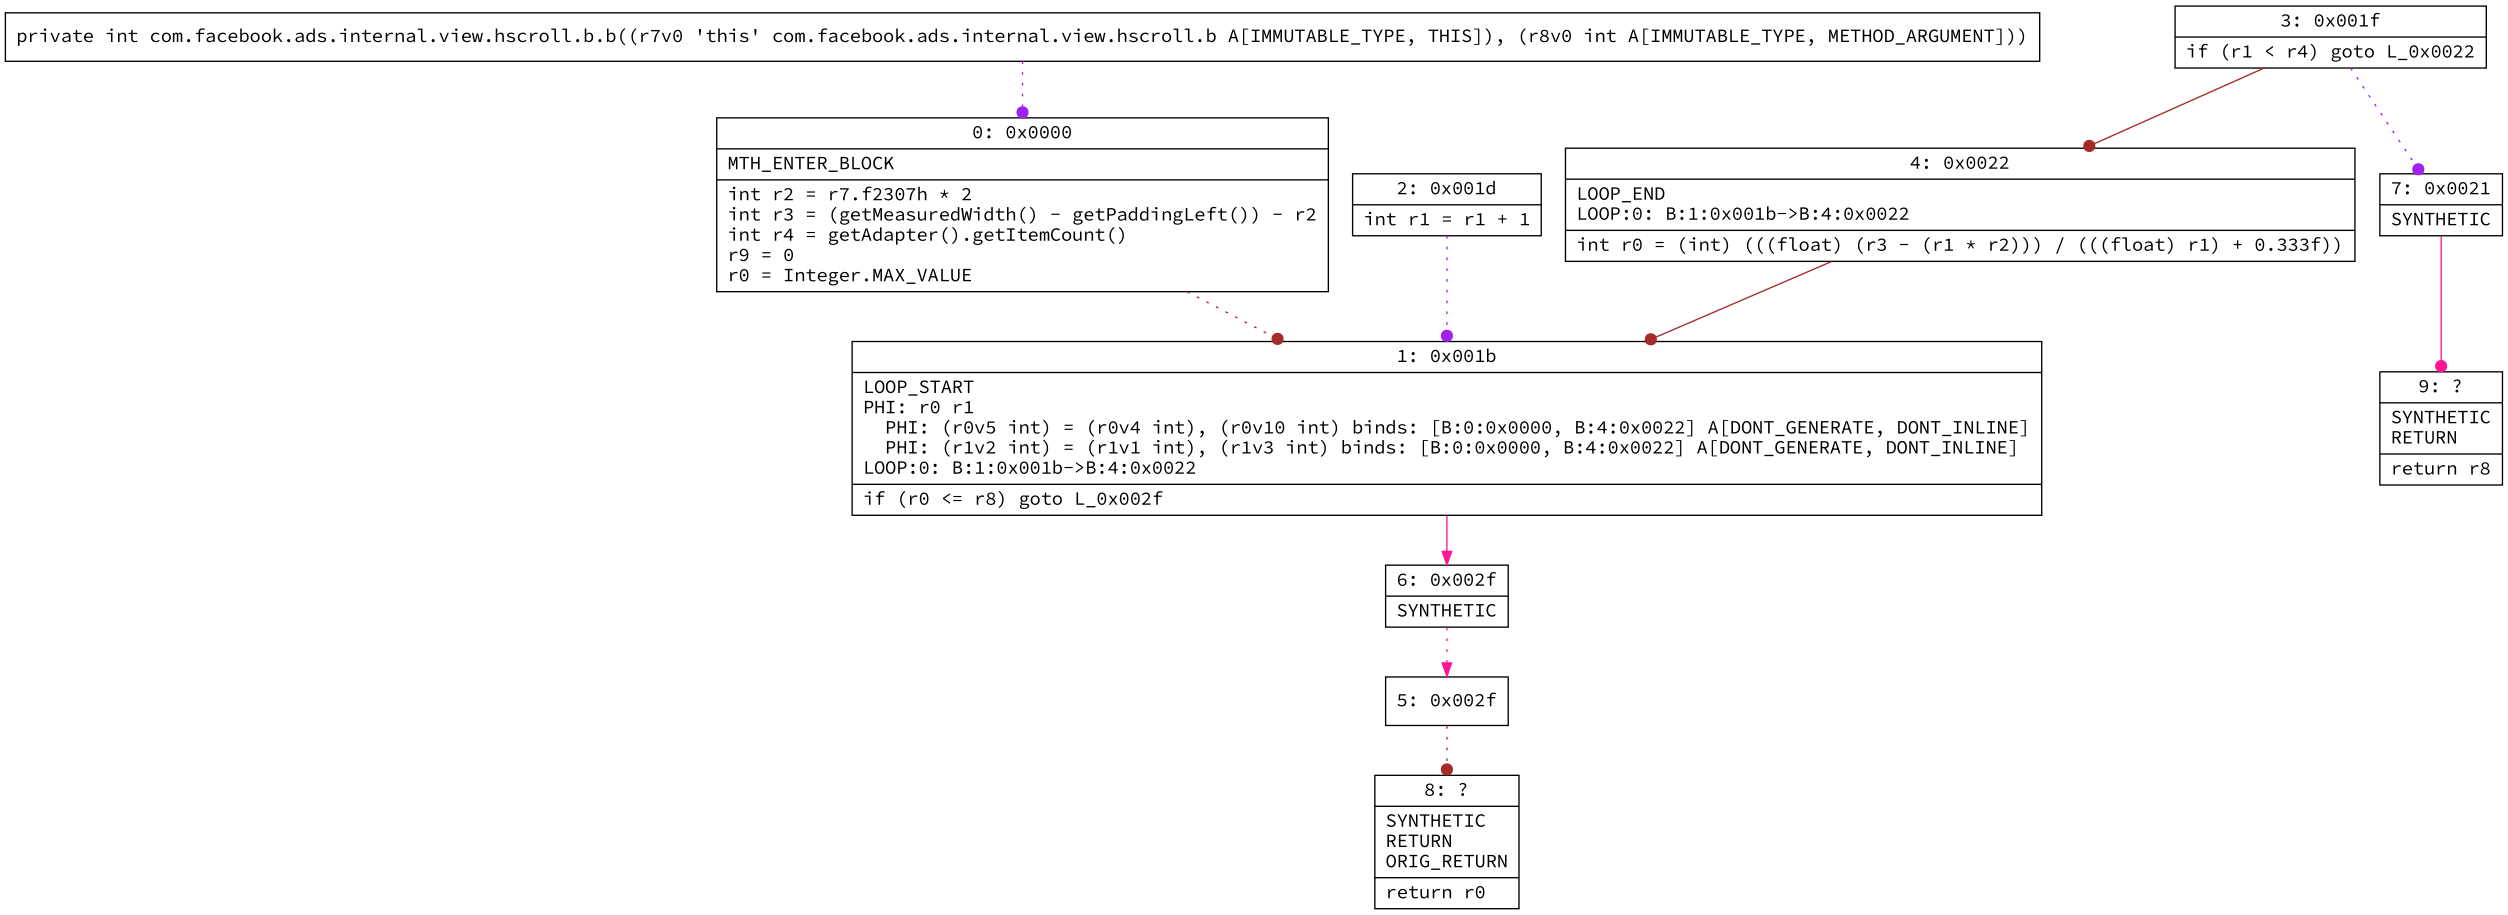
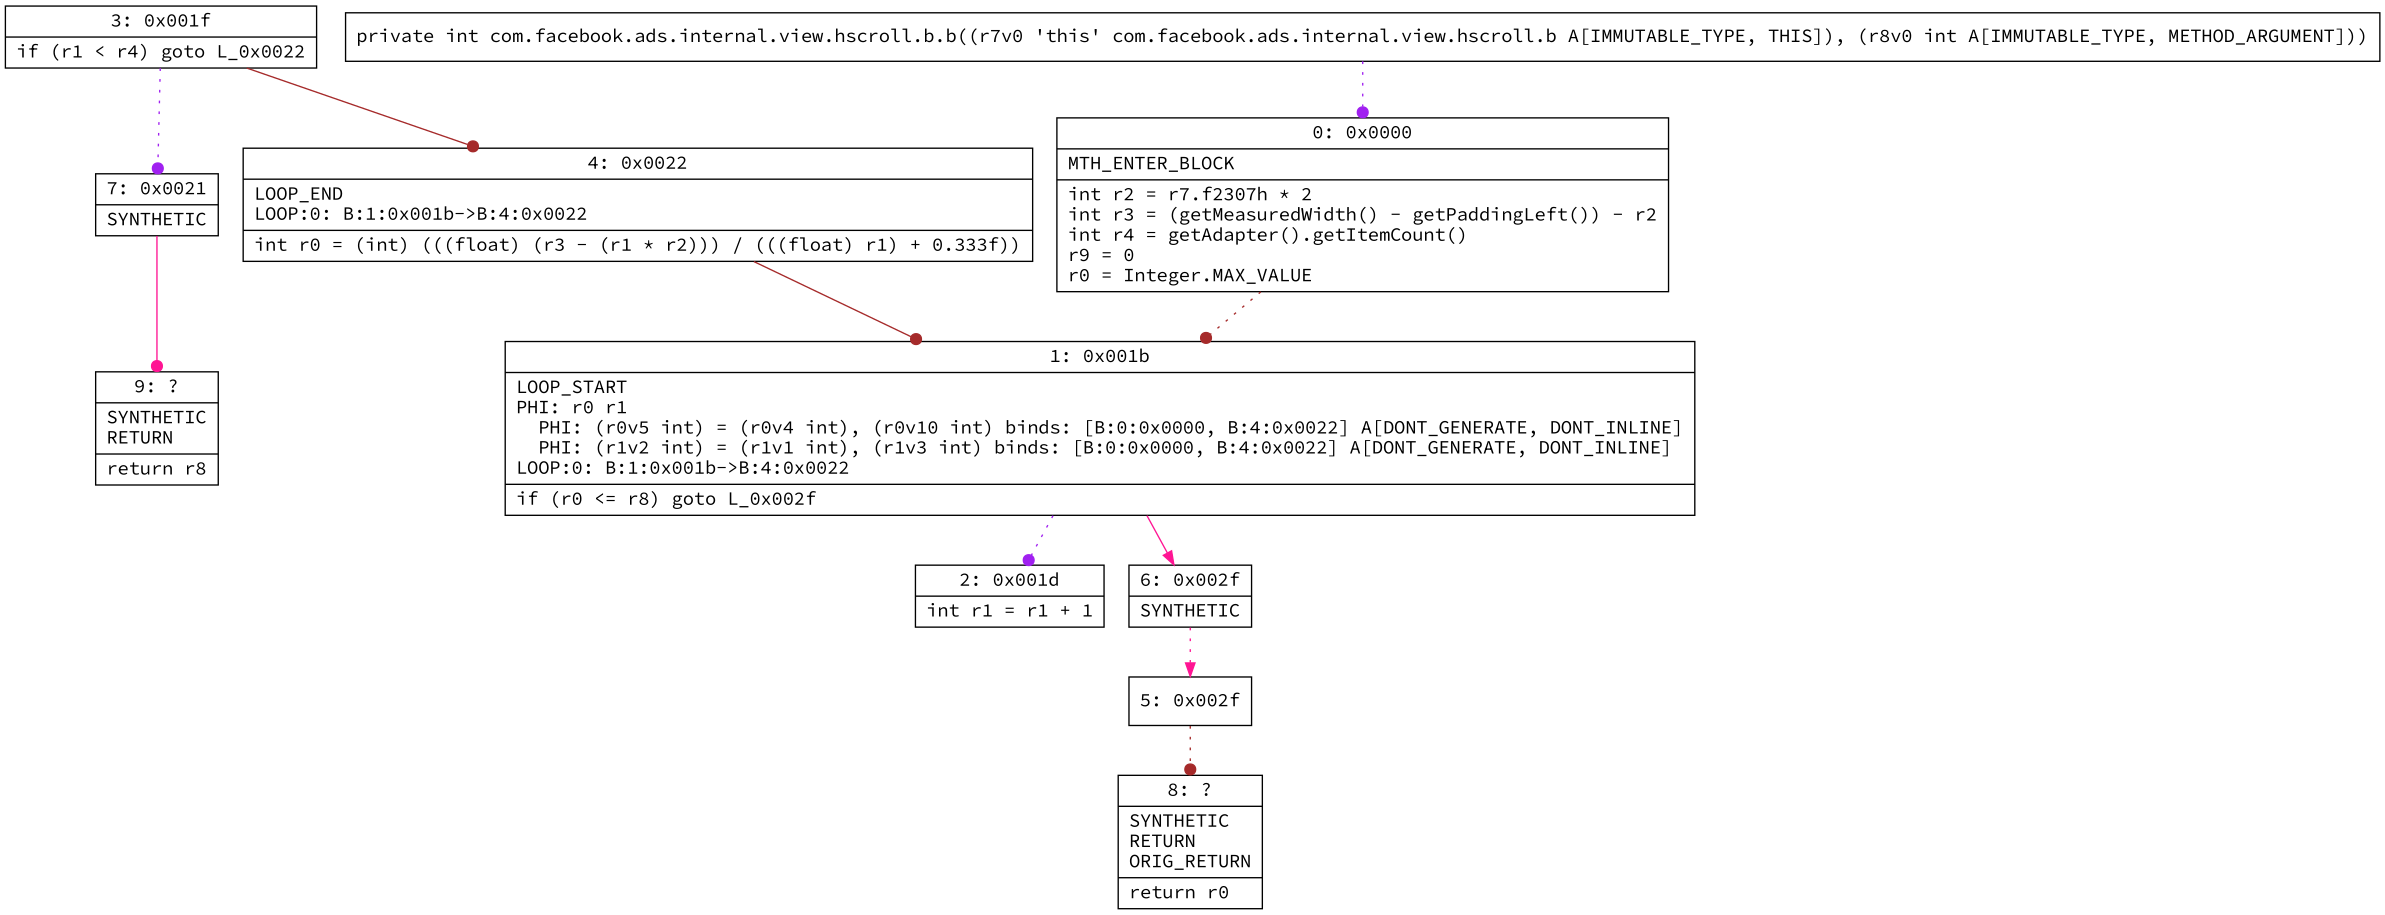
edge "2: 0x001d" -> "1: 0x001b": reversed
